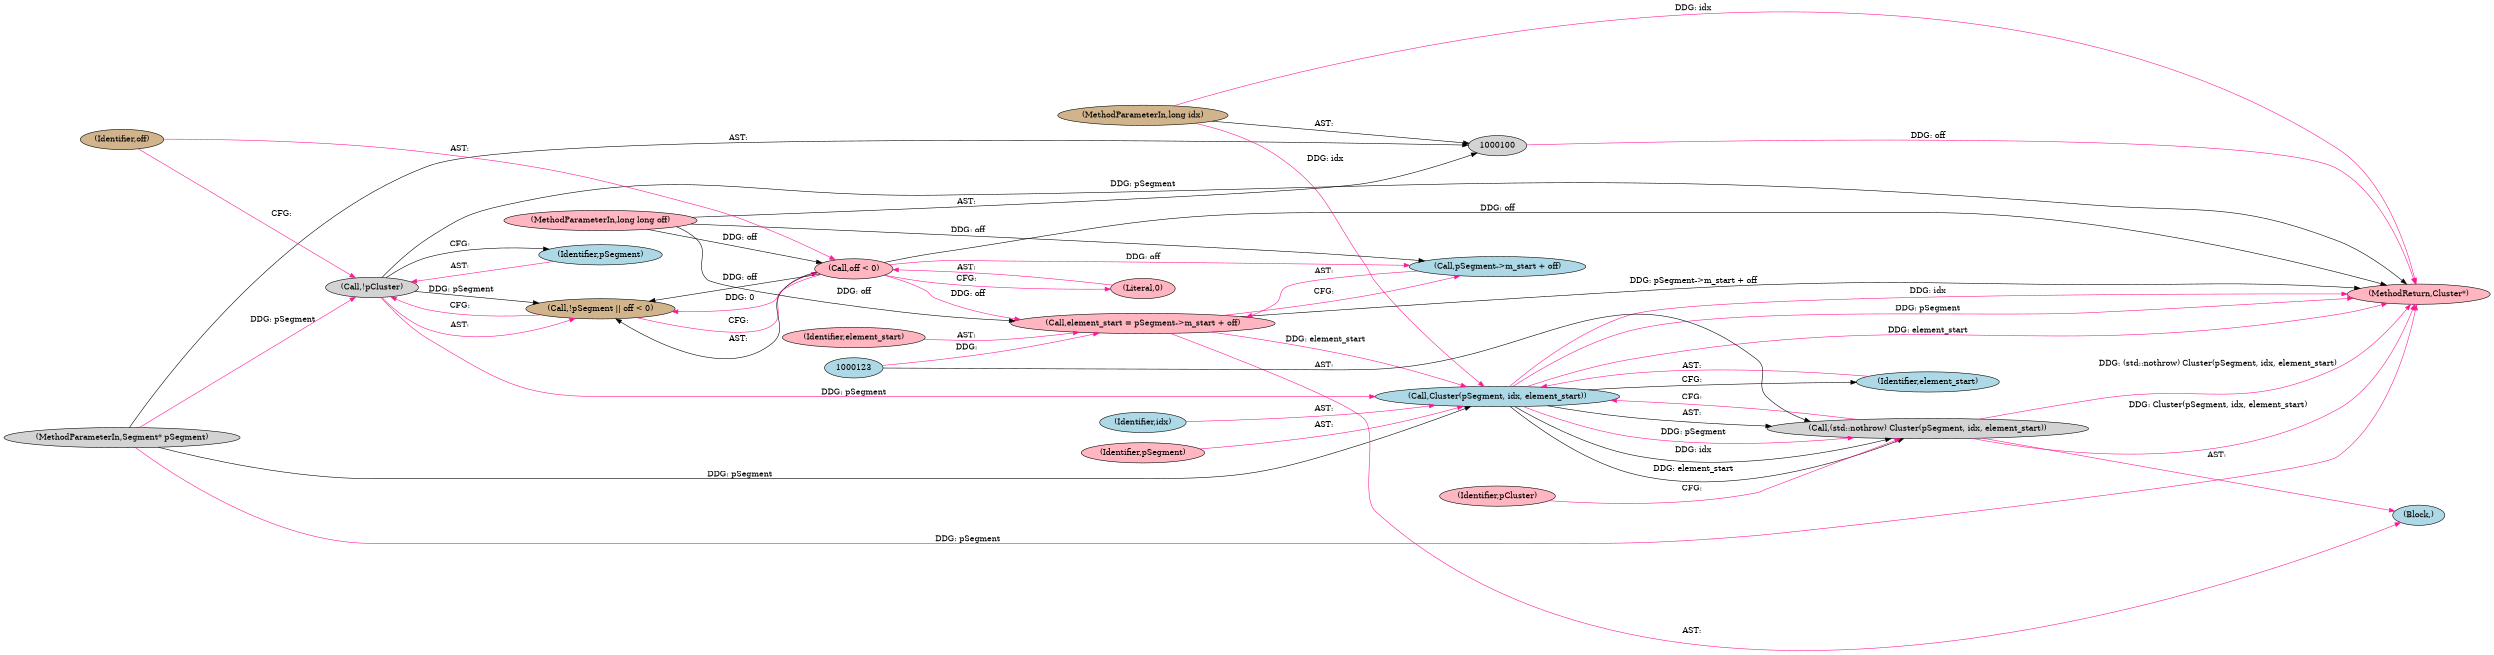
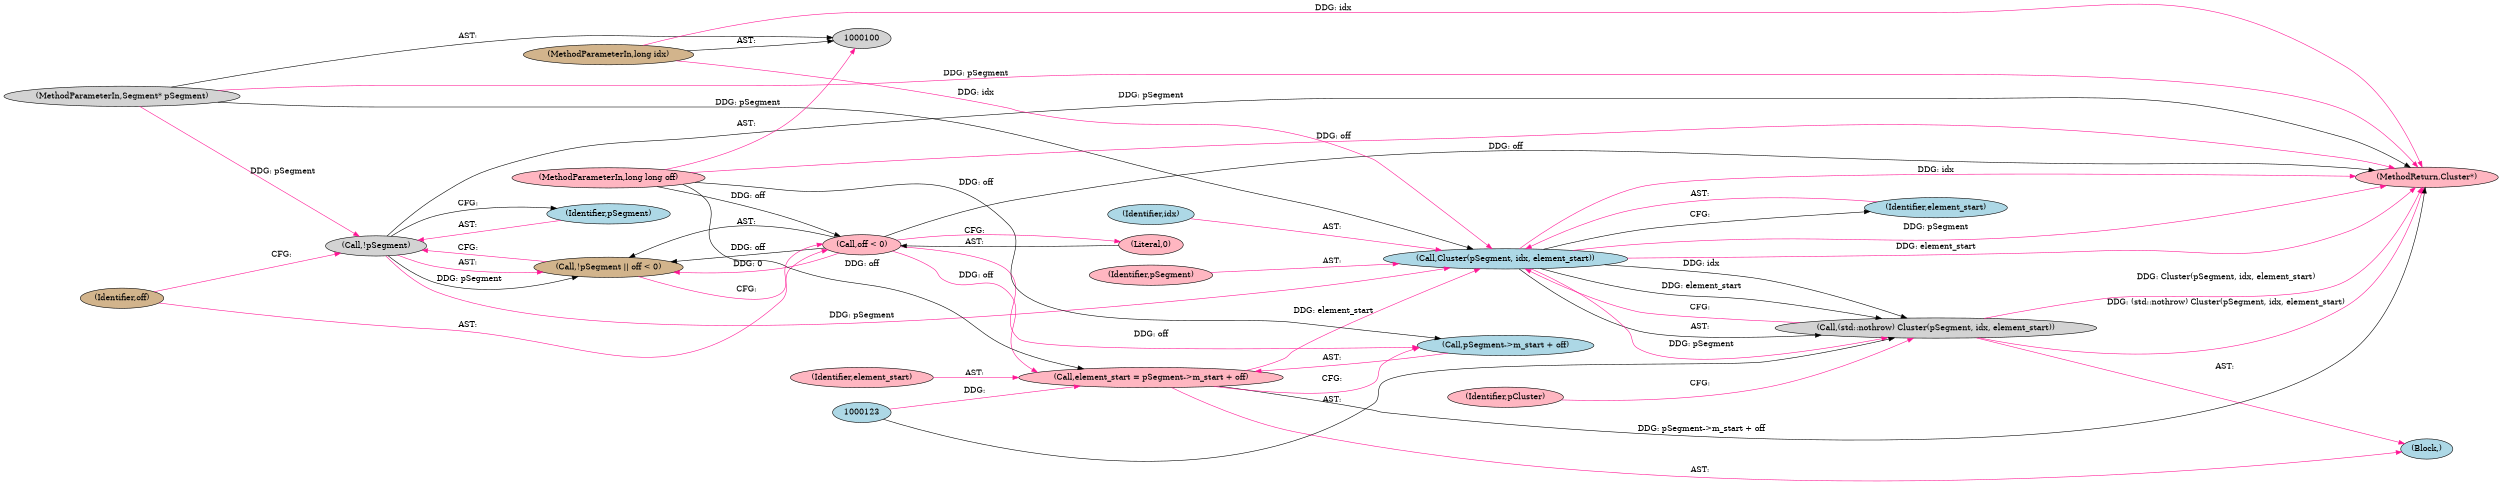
edge "1000100" -> "(MethodReturn,Cluster*)": now "(MethodParameterIn,long long off)" -> "(MethodReturn,Cluster*)"
edge "(MethodParameterIn,long long off)" -> "1000100": color black -> deeppink
edge "(Literal,0)" -> "(Call,off < 0)": color deeppink -> black
node "(Call,!pCluster)": label "(Call,!pCluster)" -> "(Call,!pSegment)"
